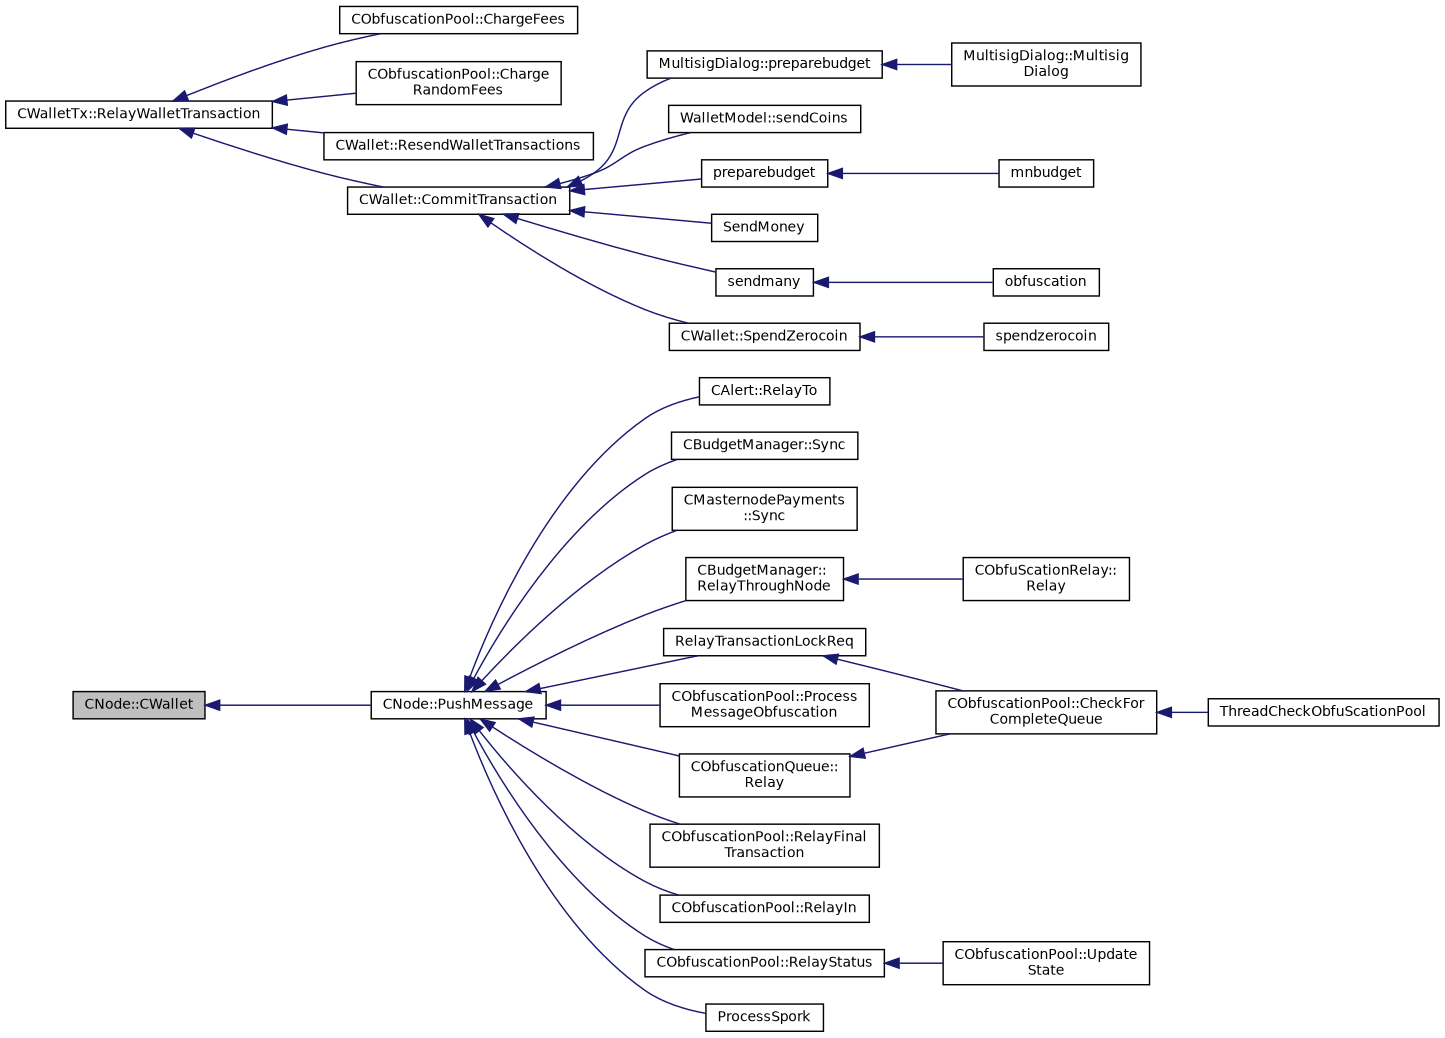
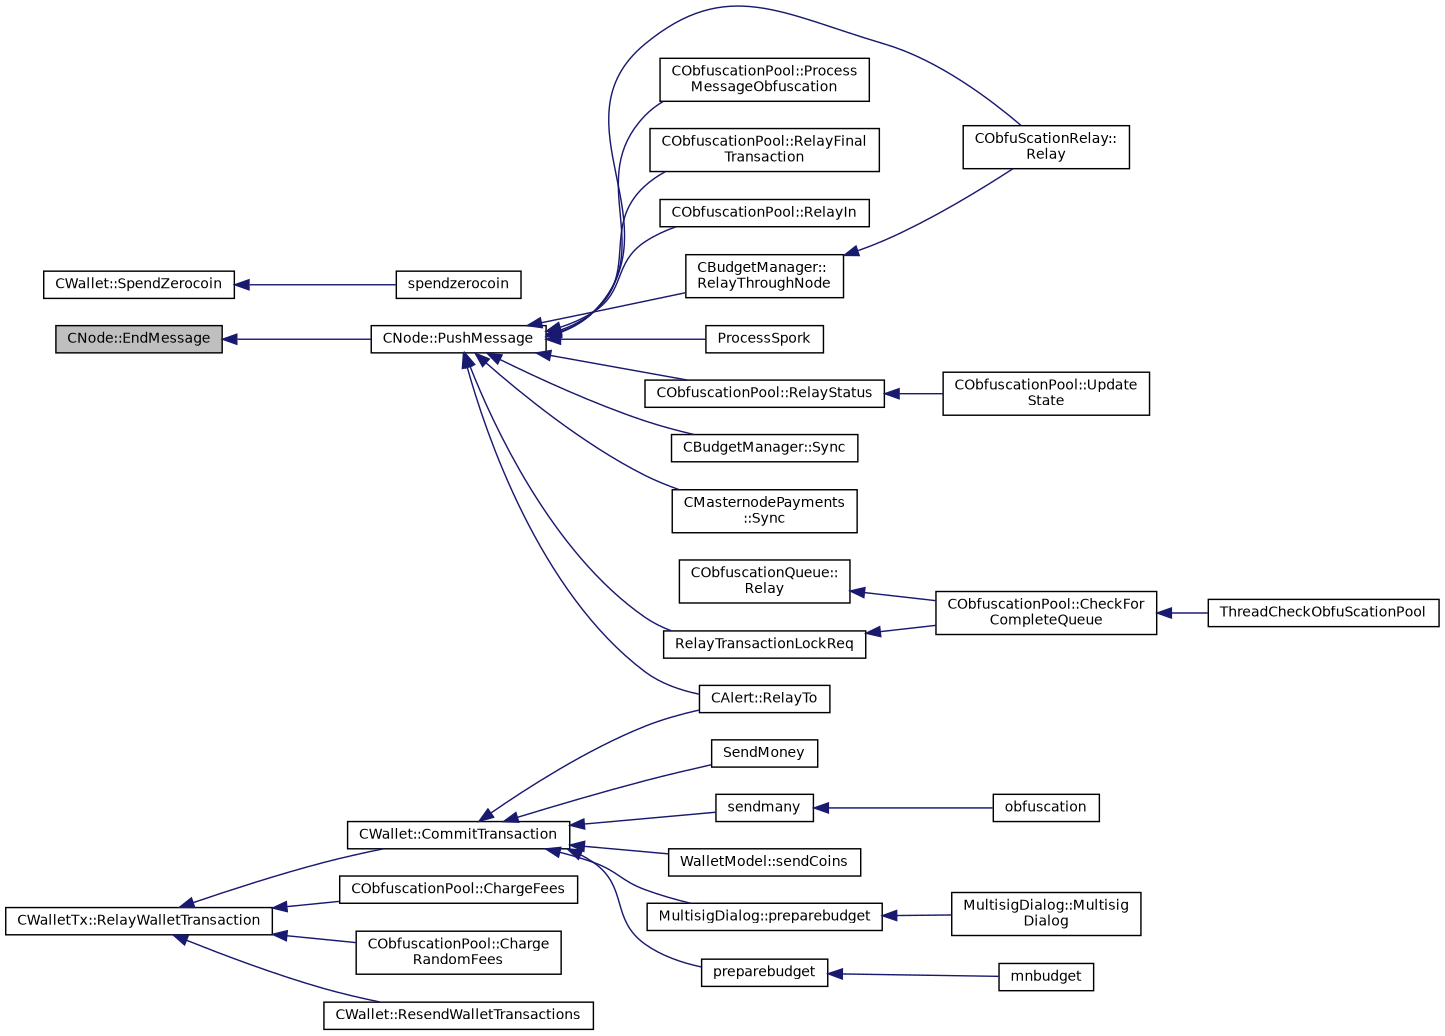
edge "CWallet::SpendZerocoin" -> "CWallet::CommitTransaction": now "CAlert::RelayTo" -> "CWallet::CommitTransaction"
node "CNode::CWallet": label "CNode::CWallet" -> "CNode::EndMessage"
edge "CObfuscationQueue:: Relay" -> "CNode::PushMessage": now "CObfuScationRelay:: Relay" -> "CNode::PushMessage"
